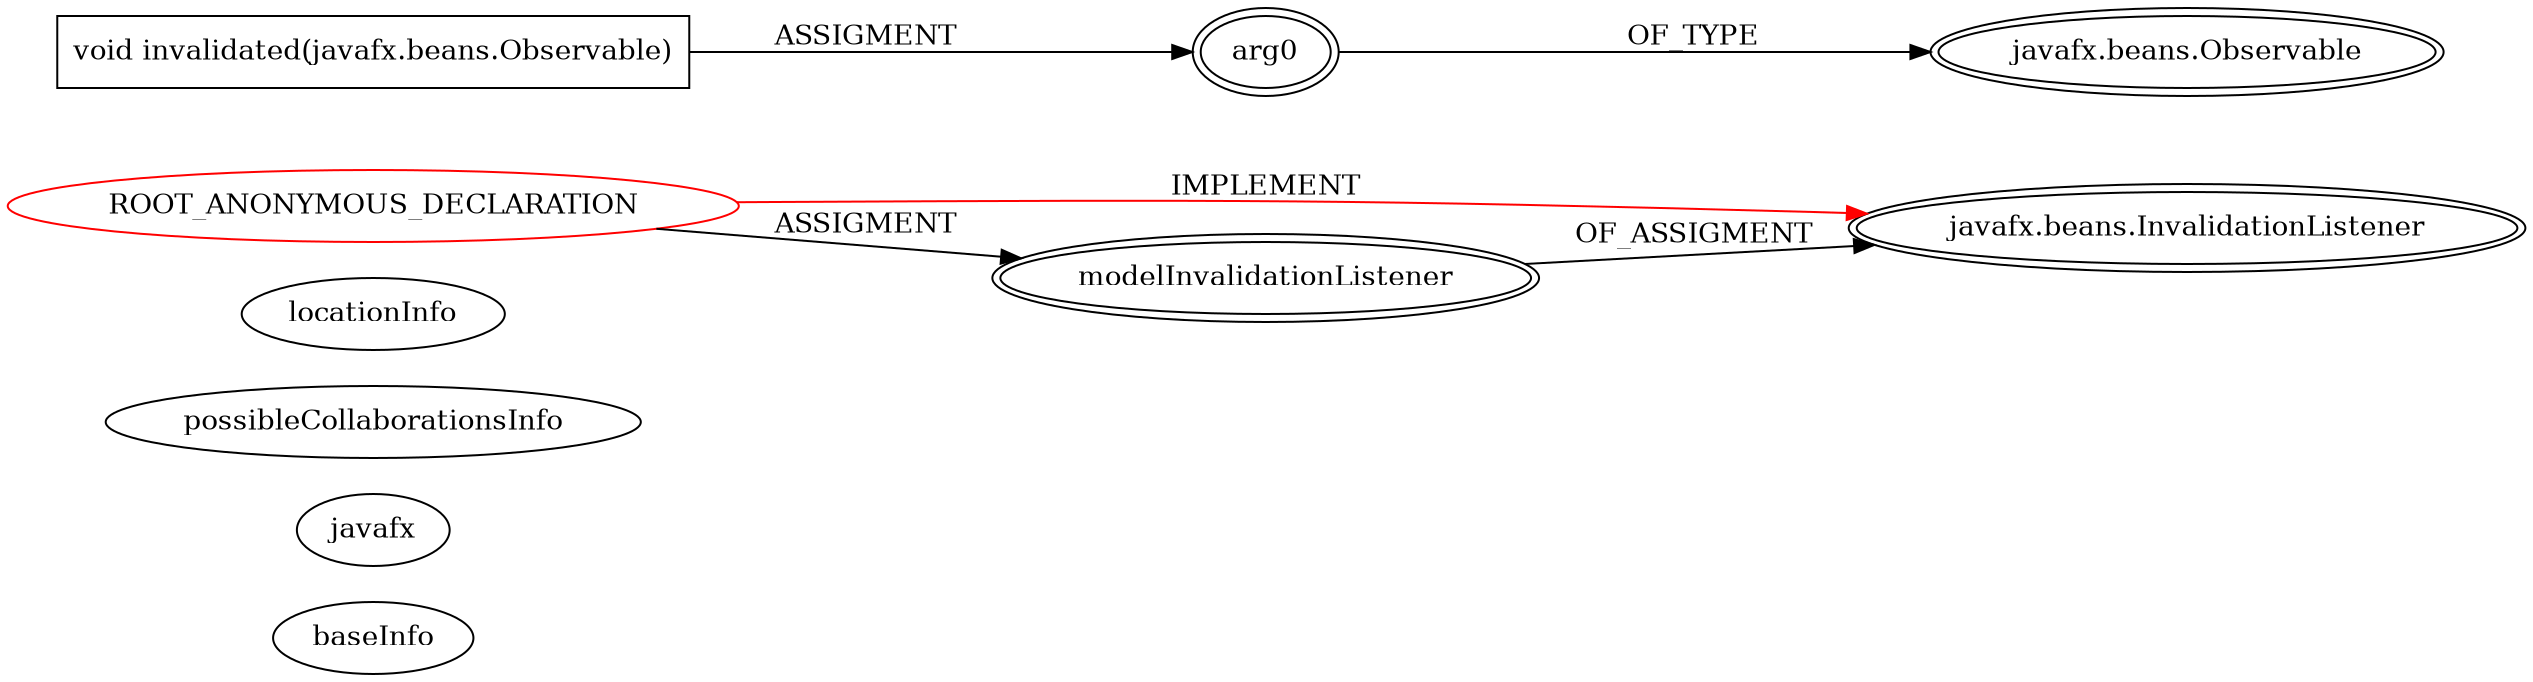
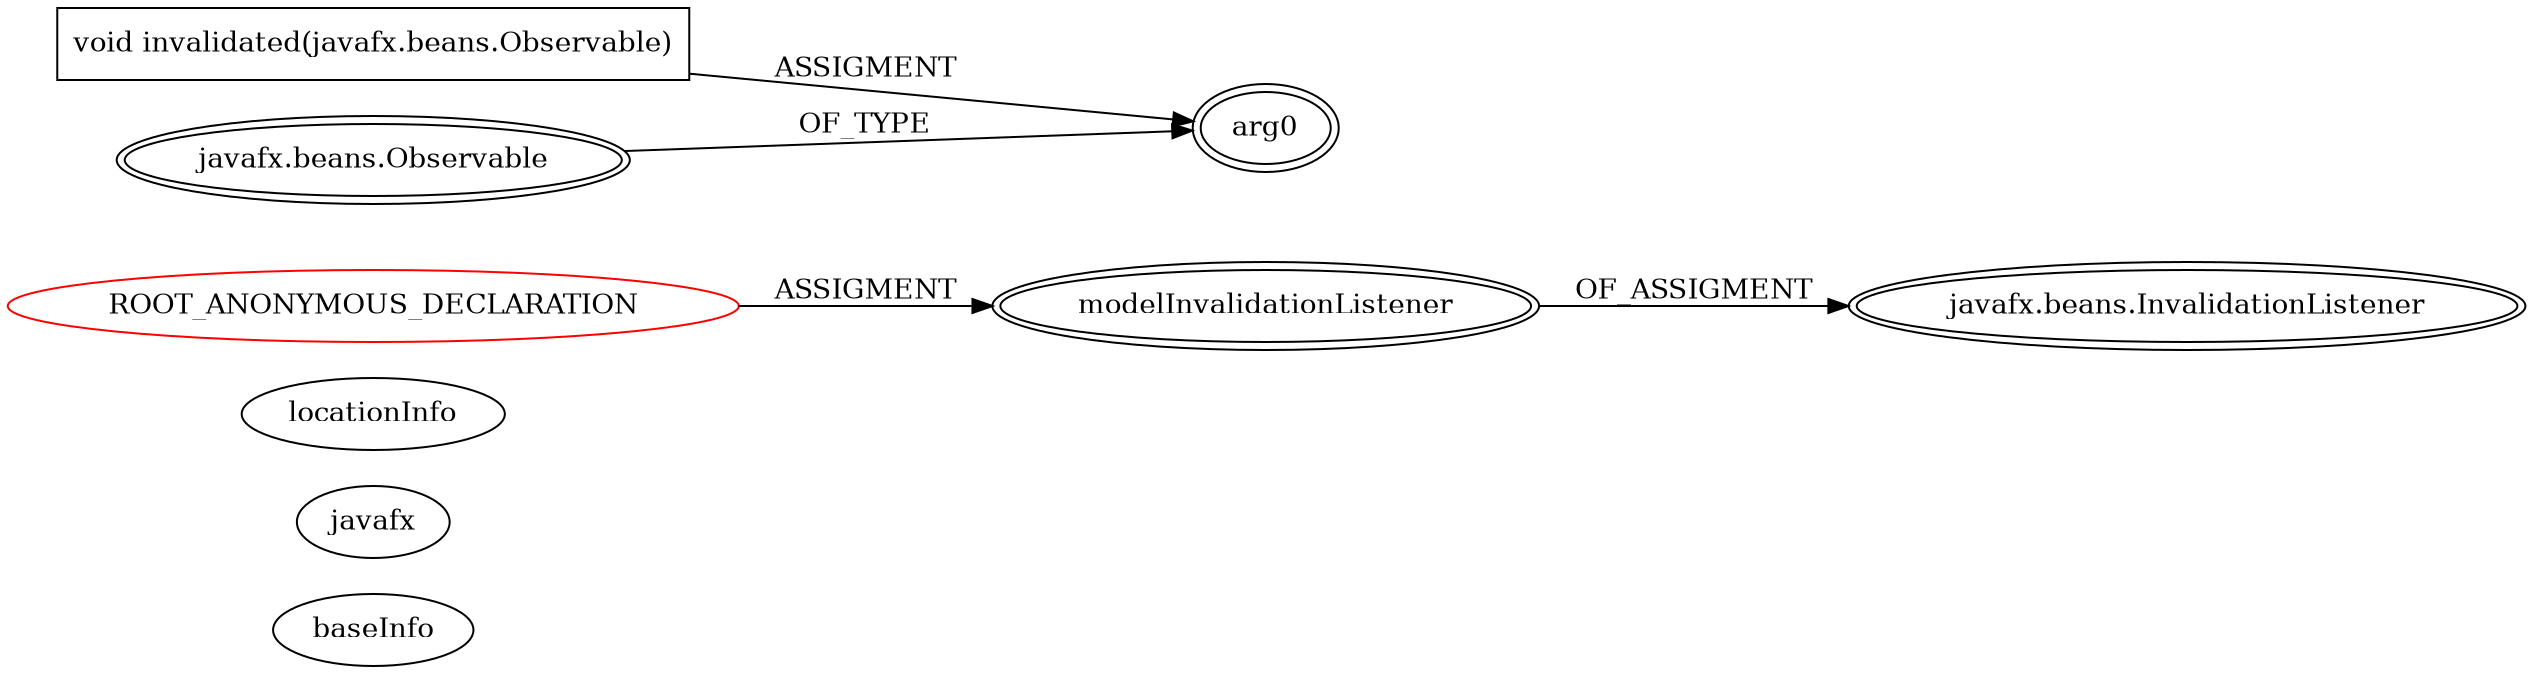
edge "arg0" -> "javafx.beans.Observable": reversed
edge "ROOT_ANONYMOUS_DECLARATION" -> "javafx.beans.InvalidationListener": removed, label "IMPLEMENT"
node "possibleCollaborationsInfo": removed
